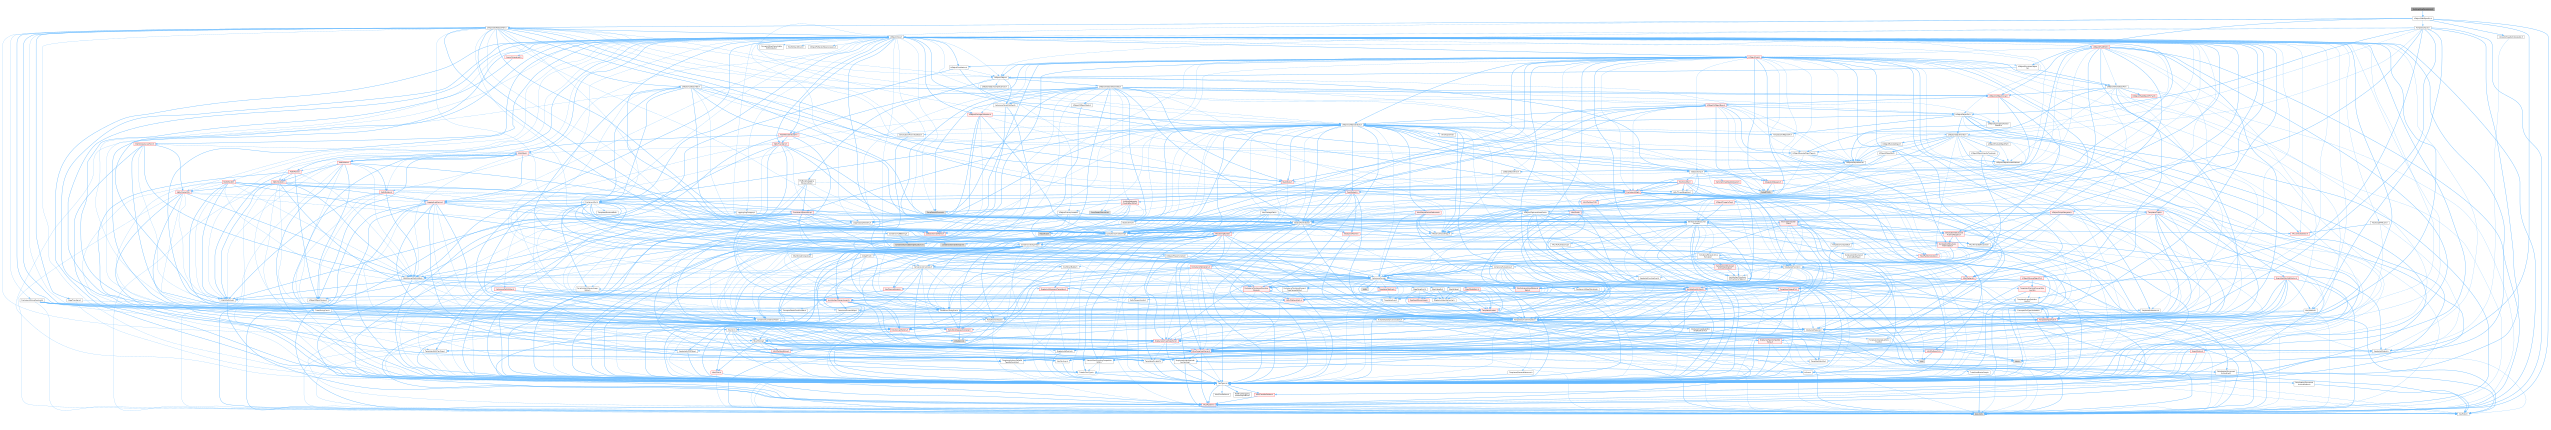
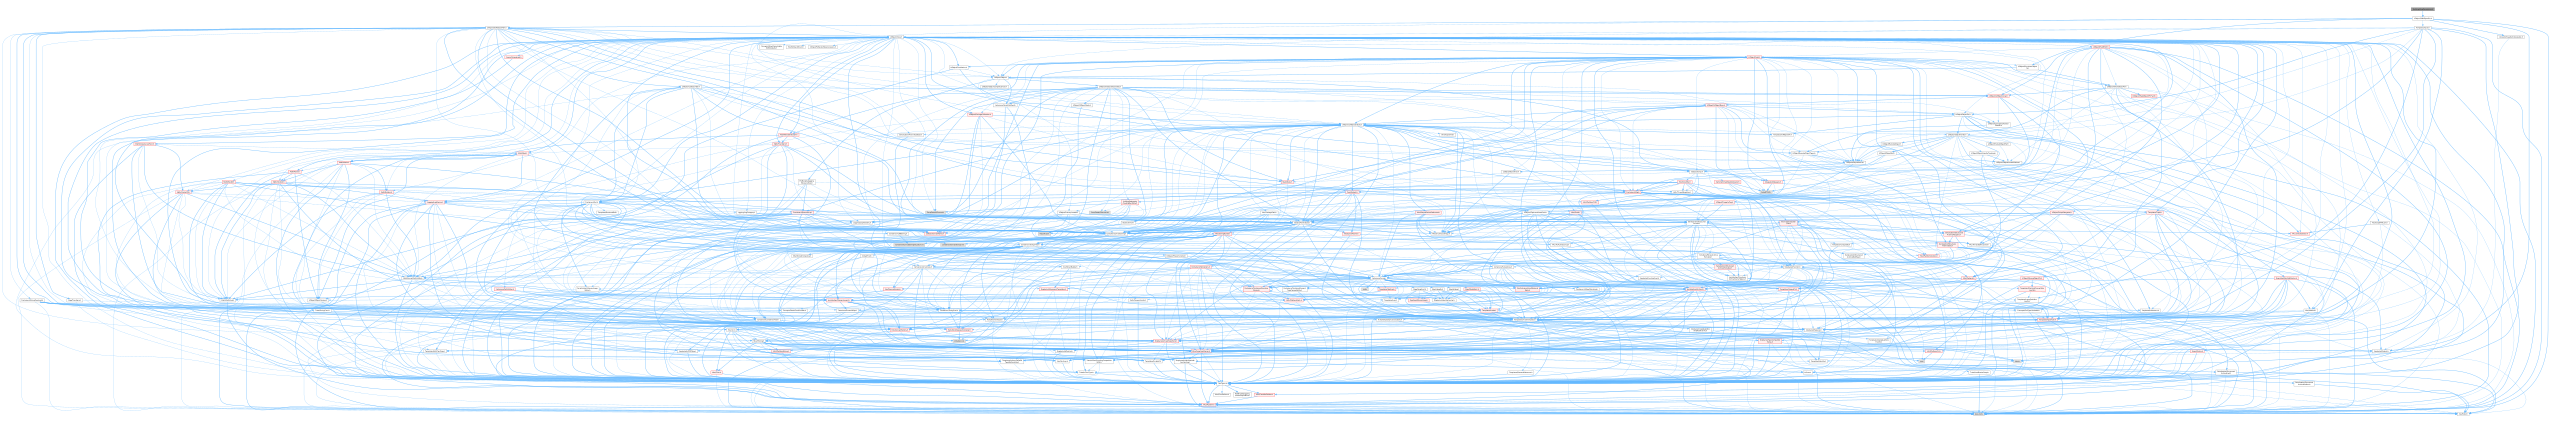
edge "Misc/StringBuilder.h" -> "Templates/EnableIf.h": now "Misc/StringBuilder.h" -> "HAL/TlsAutoCleanup.h"
edge "String/Find.h" -> "Misc/CString.h": removed
